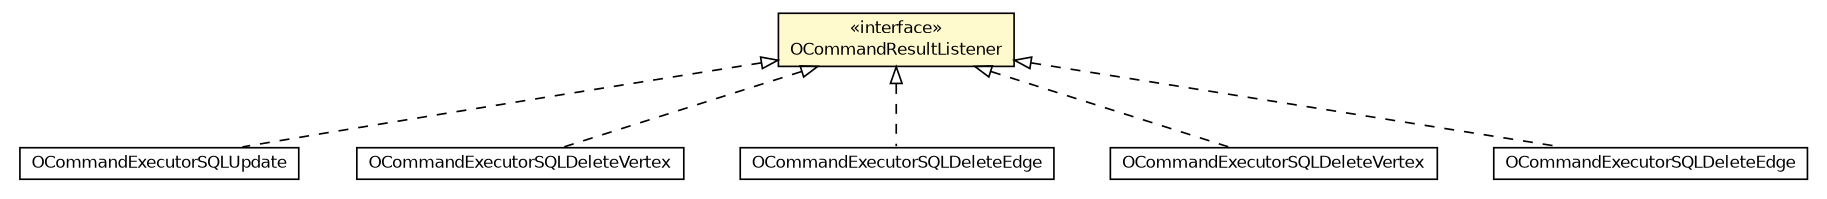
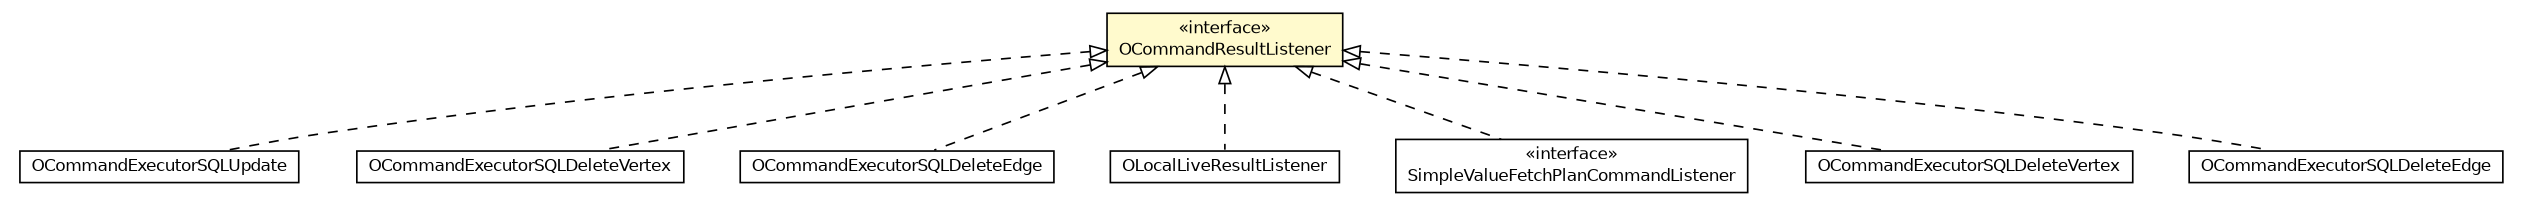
node "OLocalLiveResultListener": added
node "SimpleValueFetchPlanCommandListener": added
